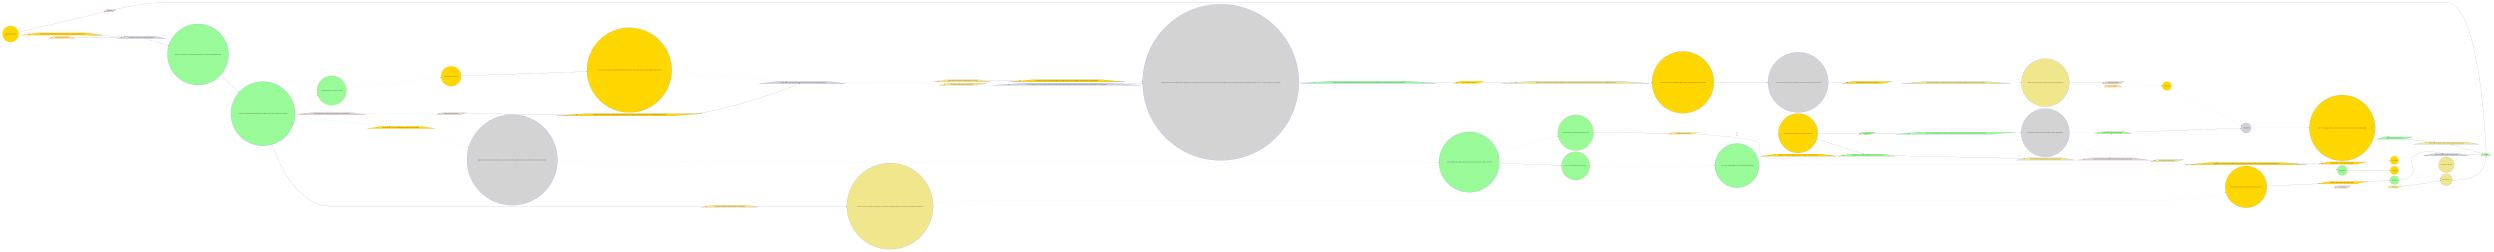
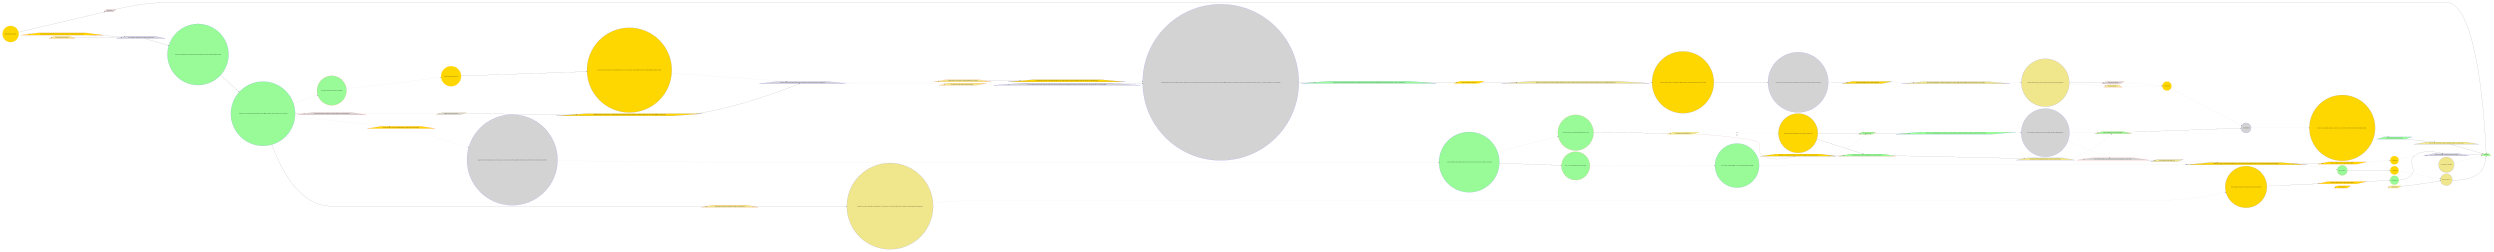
node "Hört sich gut an. :)": fillcolor lightgrey -> gold
